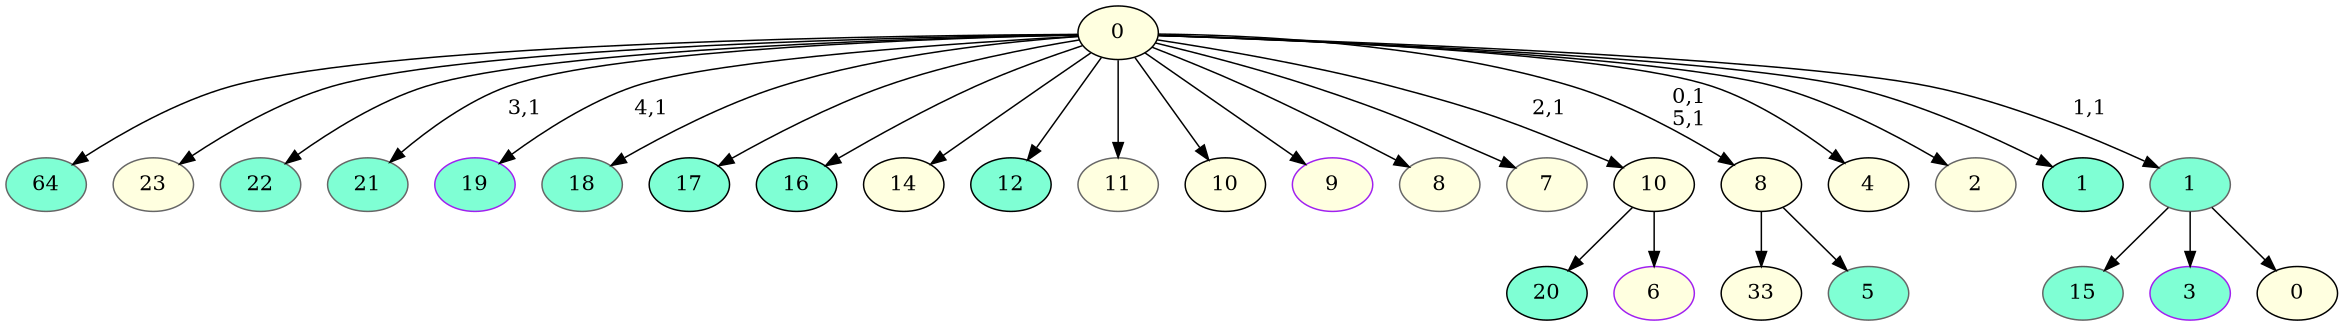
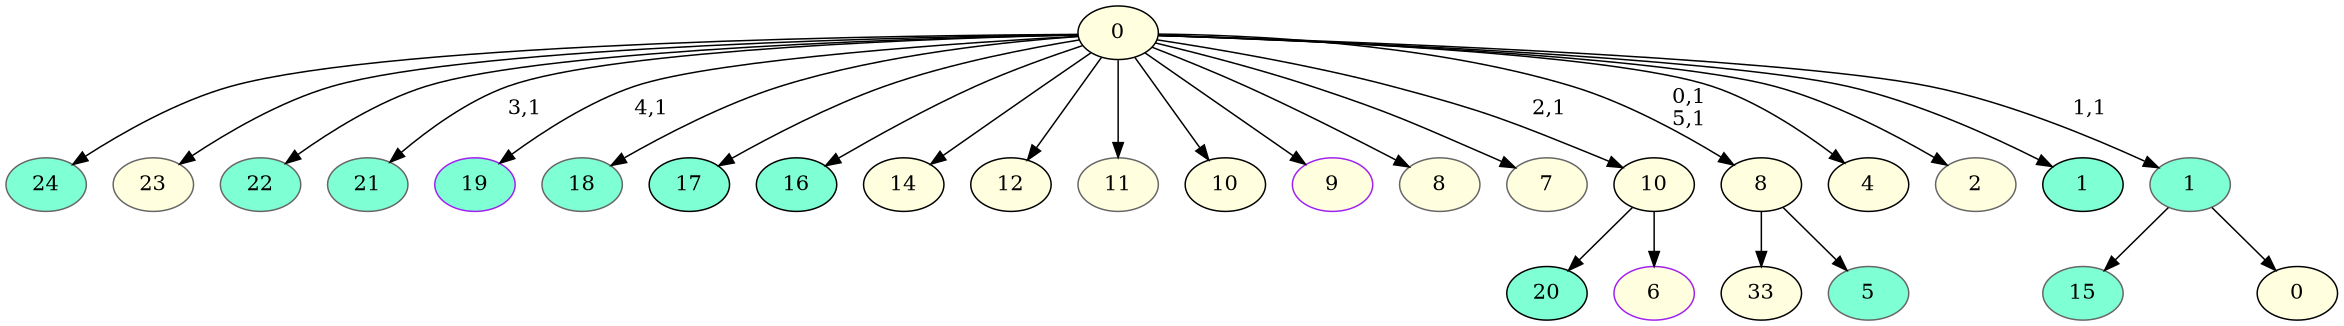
node "64": label "64" -> "24"
node "12": fillcolor aquamarine -> lightyellow
node "3": removed
